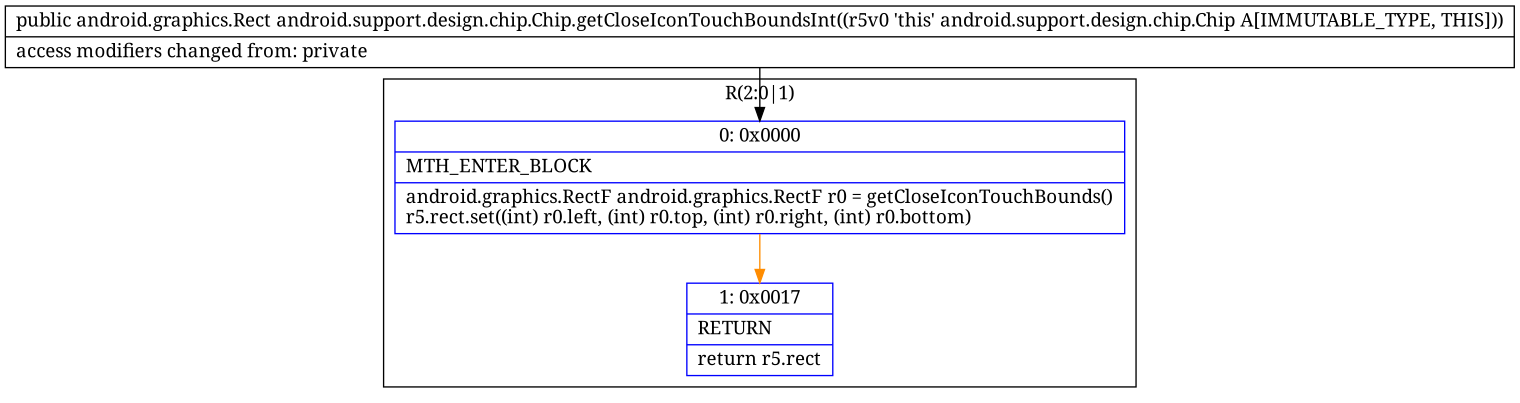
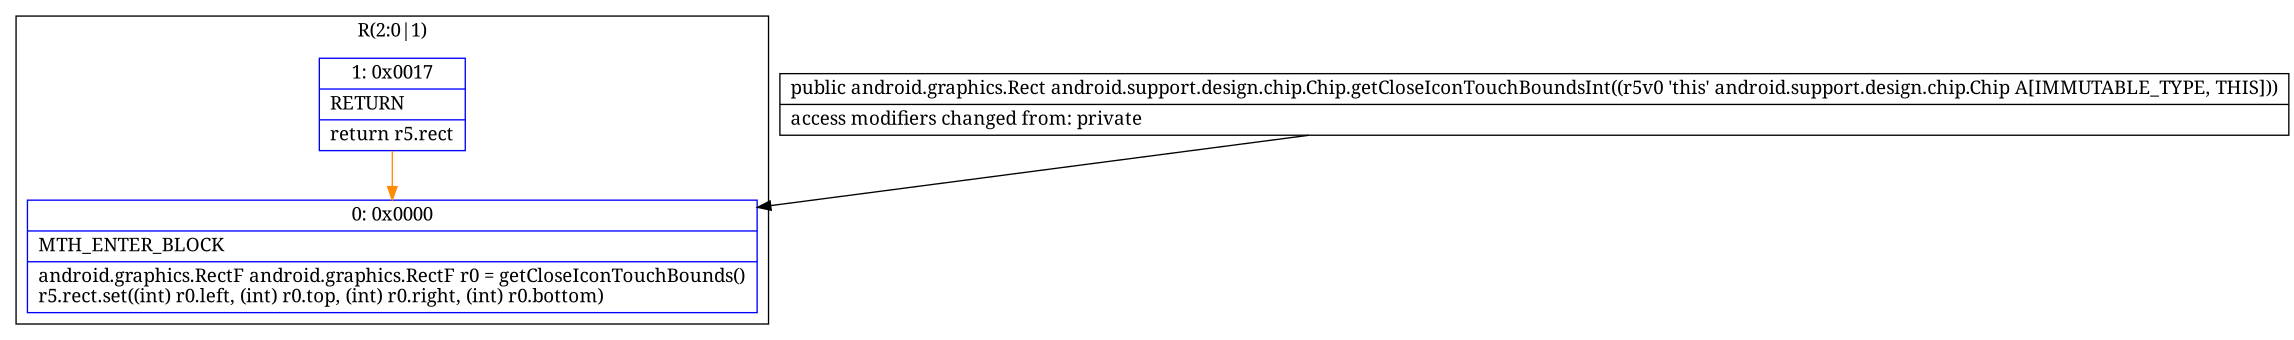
edge "0: 0x0000" -> "1: 0x0017": reversed
